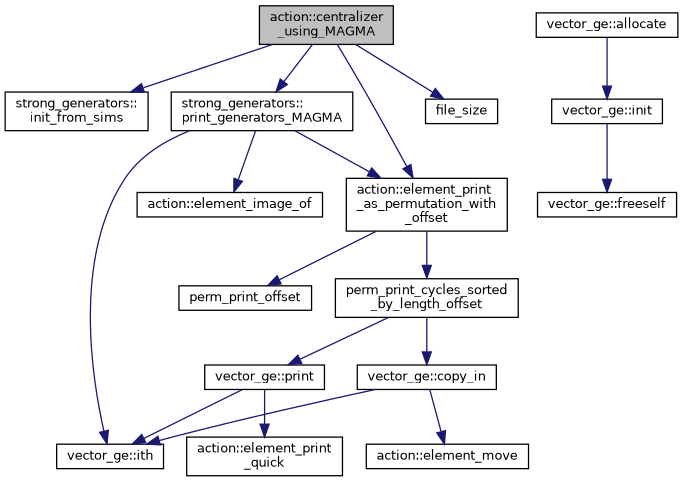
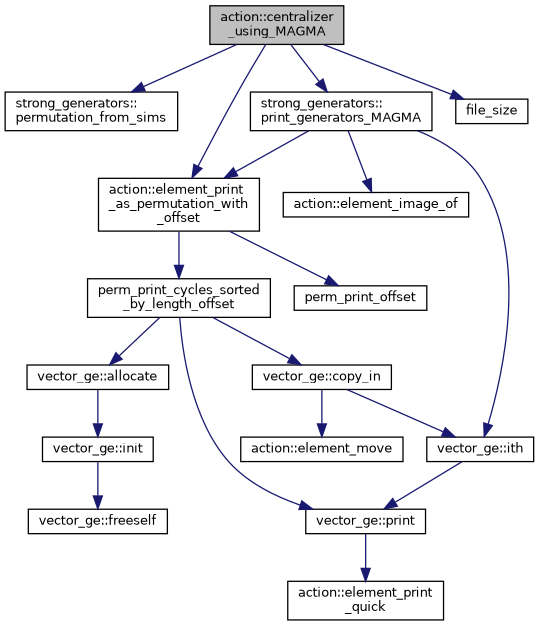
node "strong_generators:: init_from_sims": label "strong_generators:: init_from_sims" -> "strong_generators:: permutation_from_sims"
edge "perm_print_cycles_sorted _by_length_offset" -> "vector_ge::allocate": added
edge "vector_ge::print" -> "vector_ge::ith": reversed
